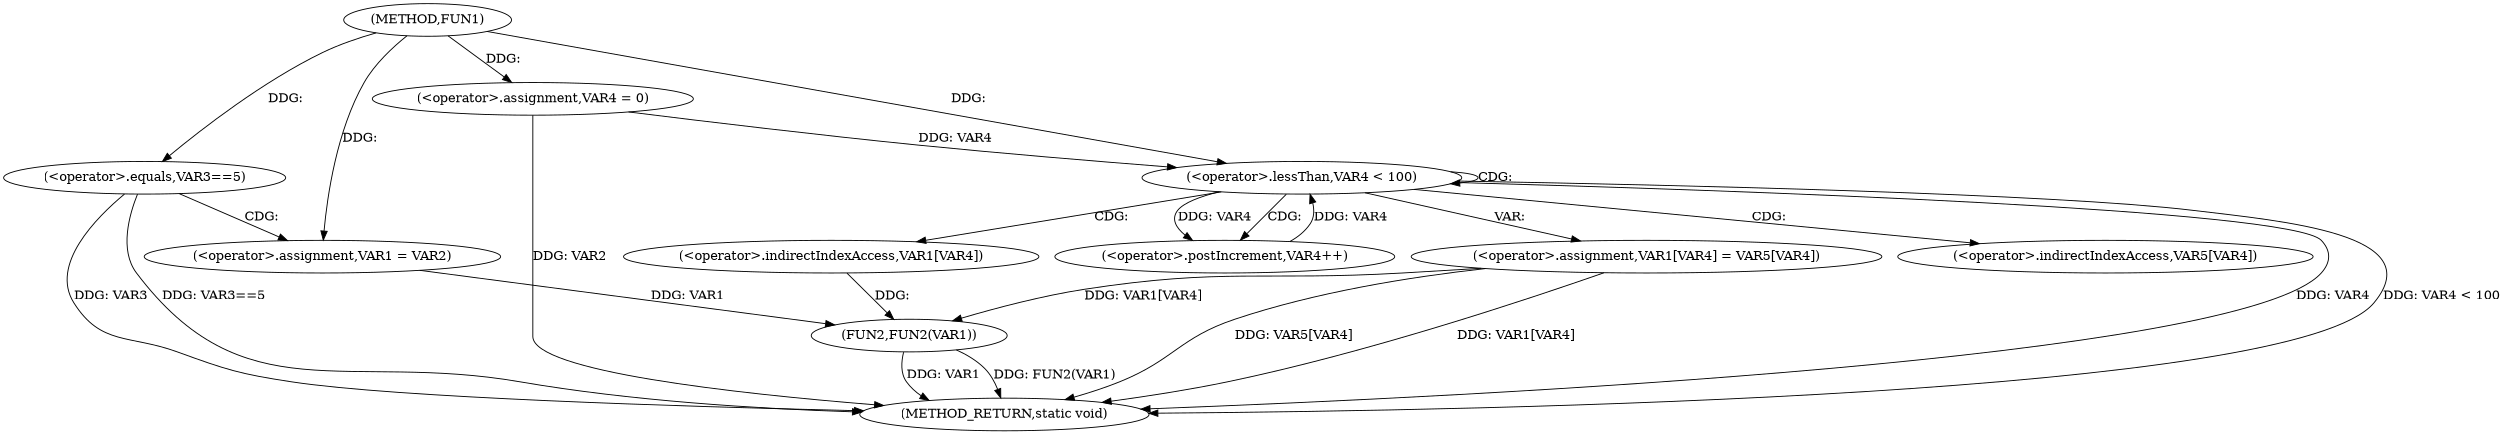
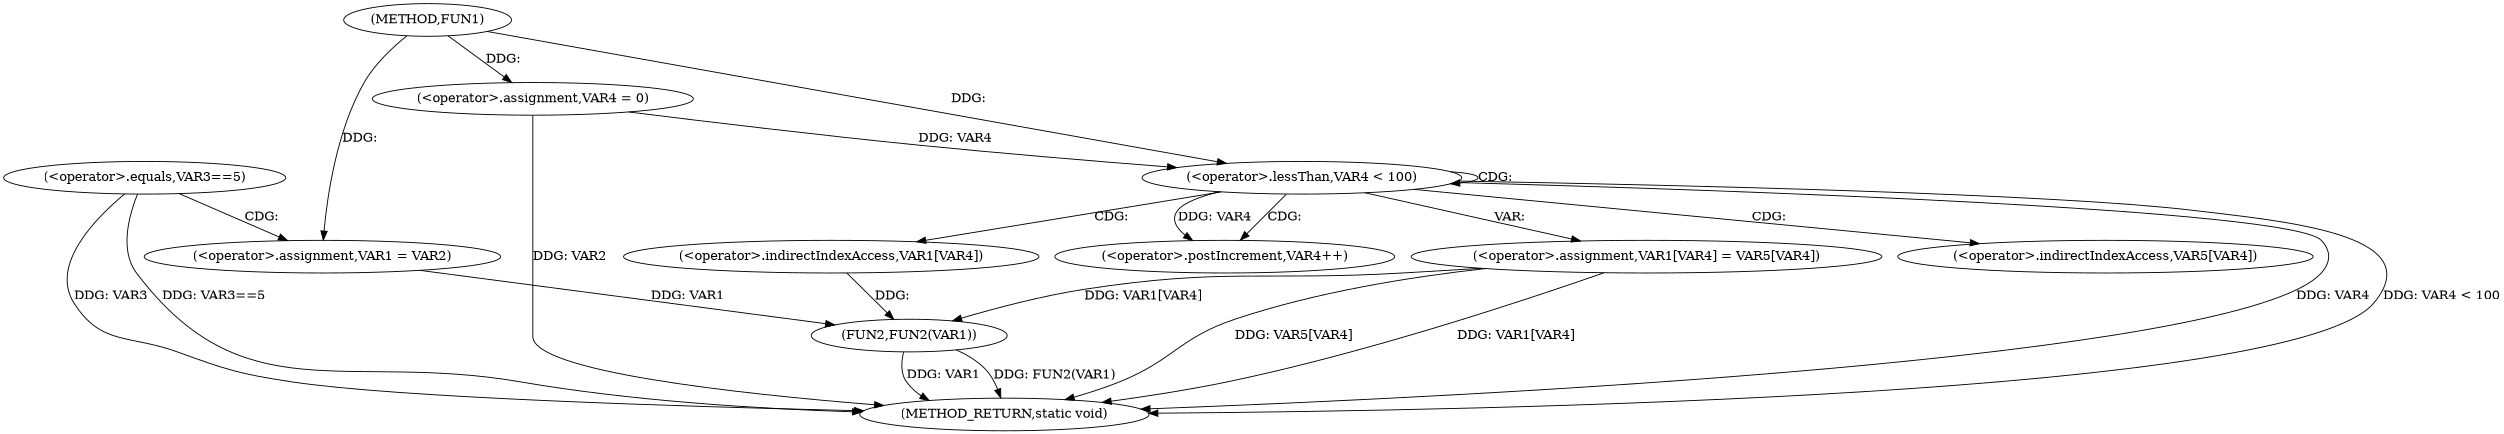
edge "(METHOD,FUN1)" -> "(<operator>.equals,VAR3==5)": removed, label "DDG:"
edge "(<operator>.postIncrement,VAR4++)" -> "(<operator>.lessThan,VAR4 < 100)": removed, label "DDG: VAR4"
